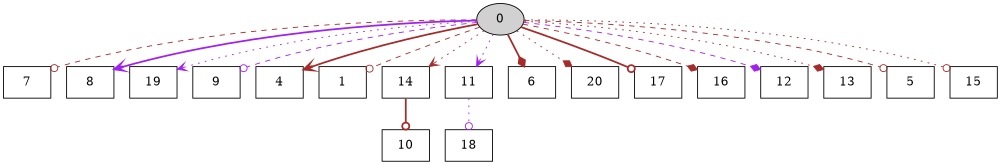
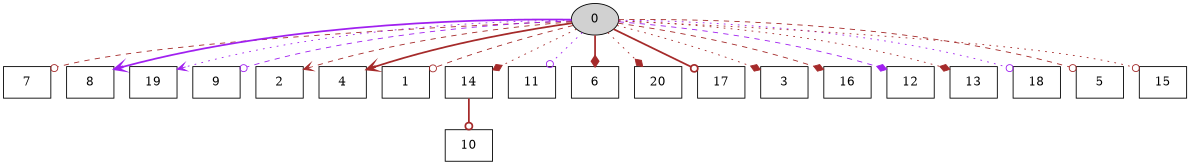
edge "0" -> "14": arrowhead vee -> diamond
edge "0" -> "11": arrowhead vee -> odot
node "2": added
node "3": added
edge "11" -> "18": now "0" -> "18"
